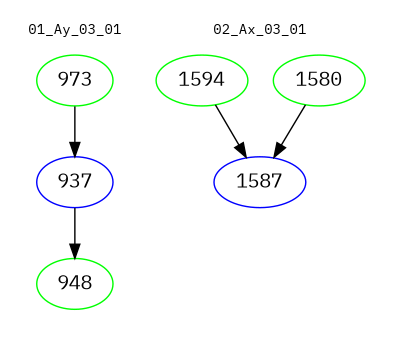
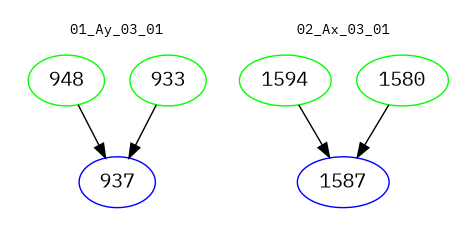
node "973": label "973" -> "933"
edge "937" -> "948": reversed
